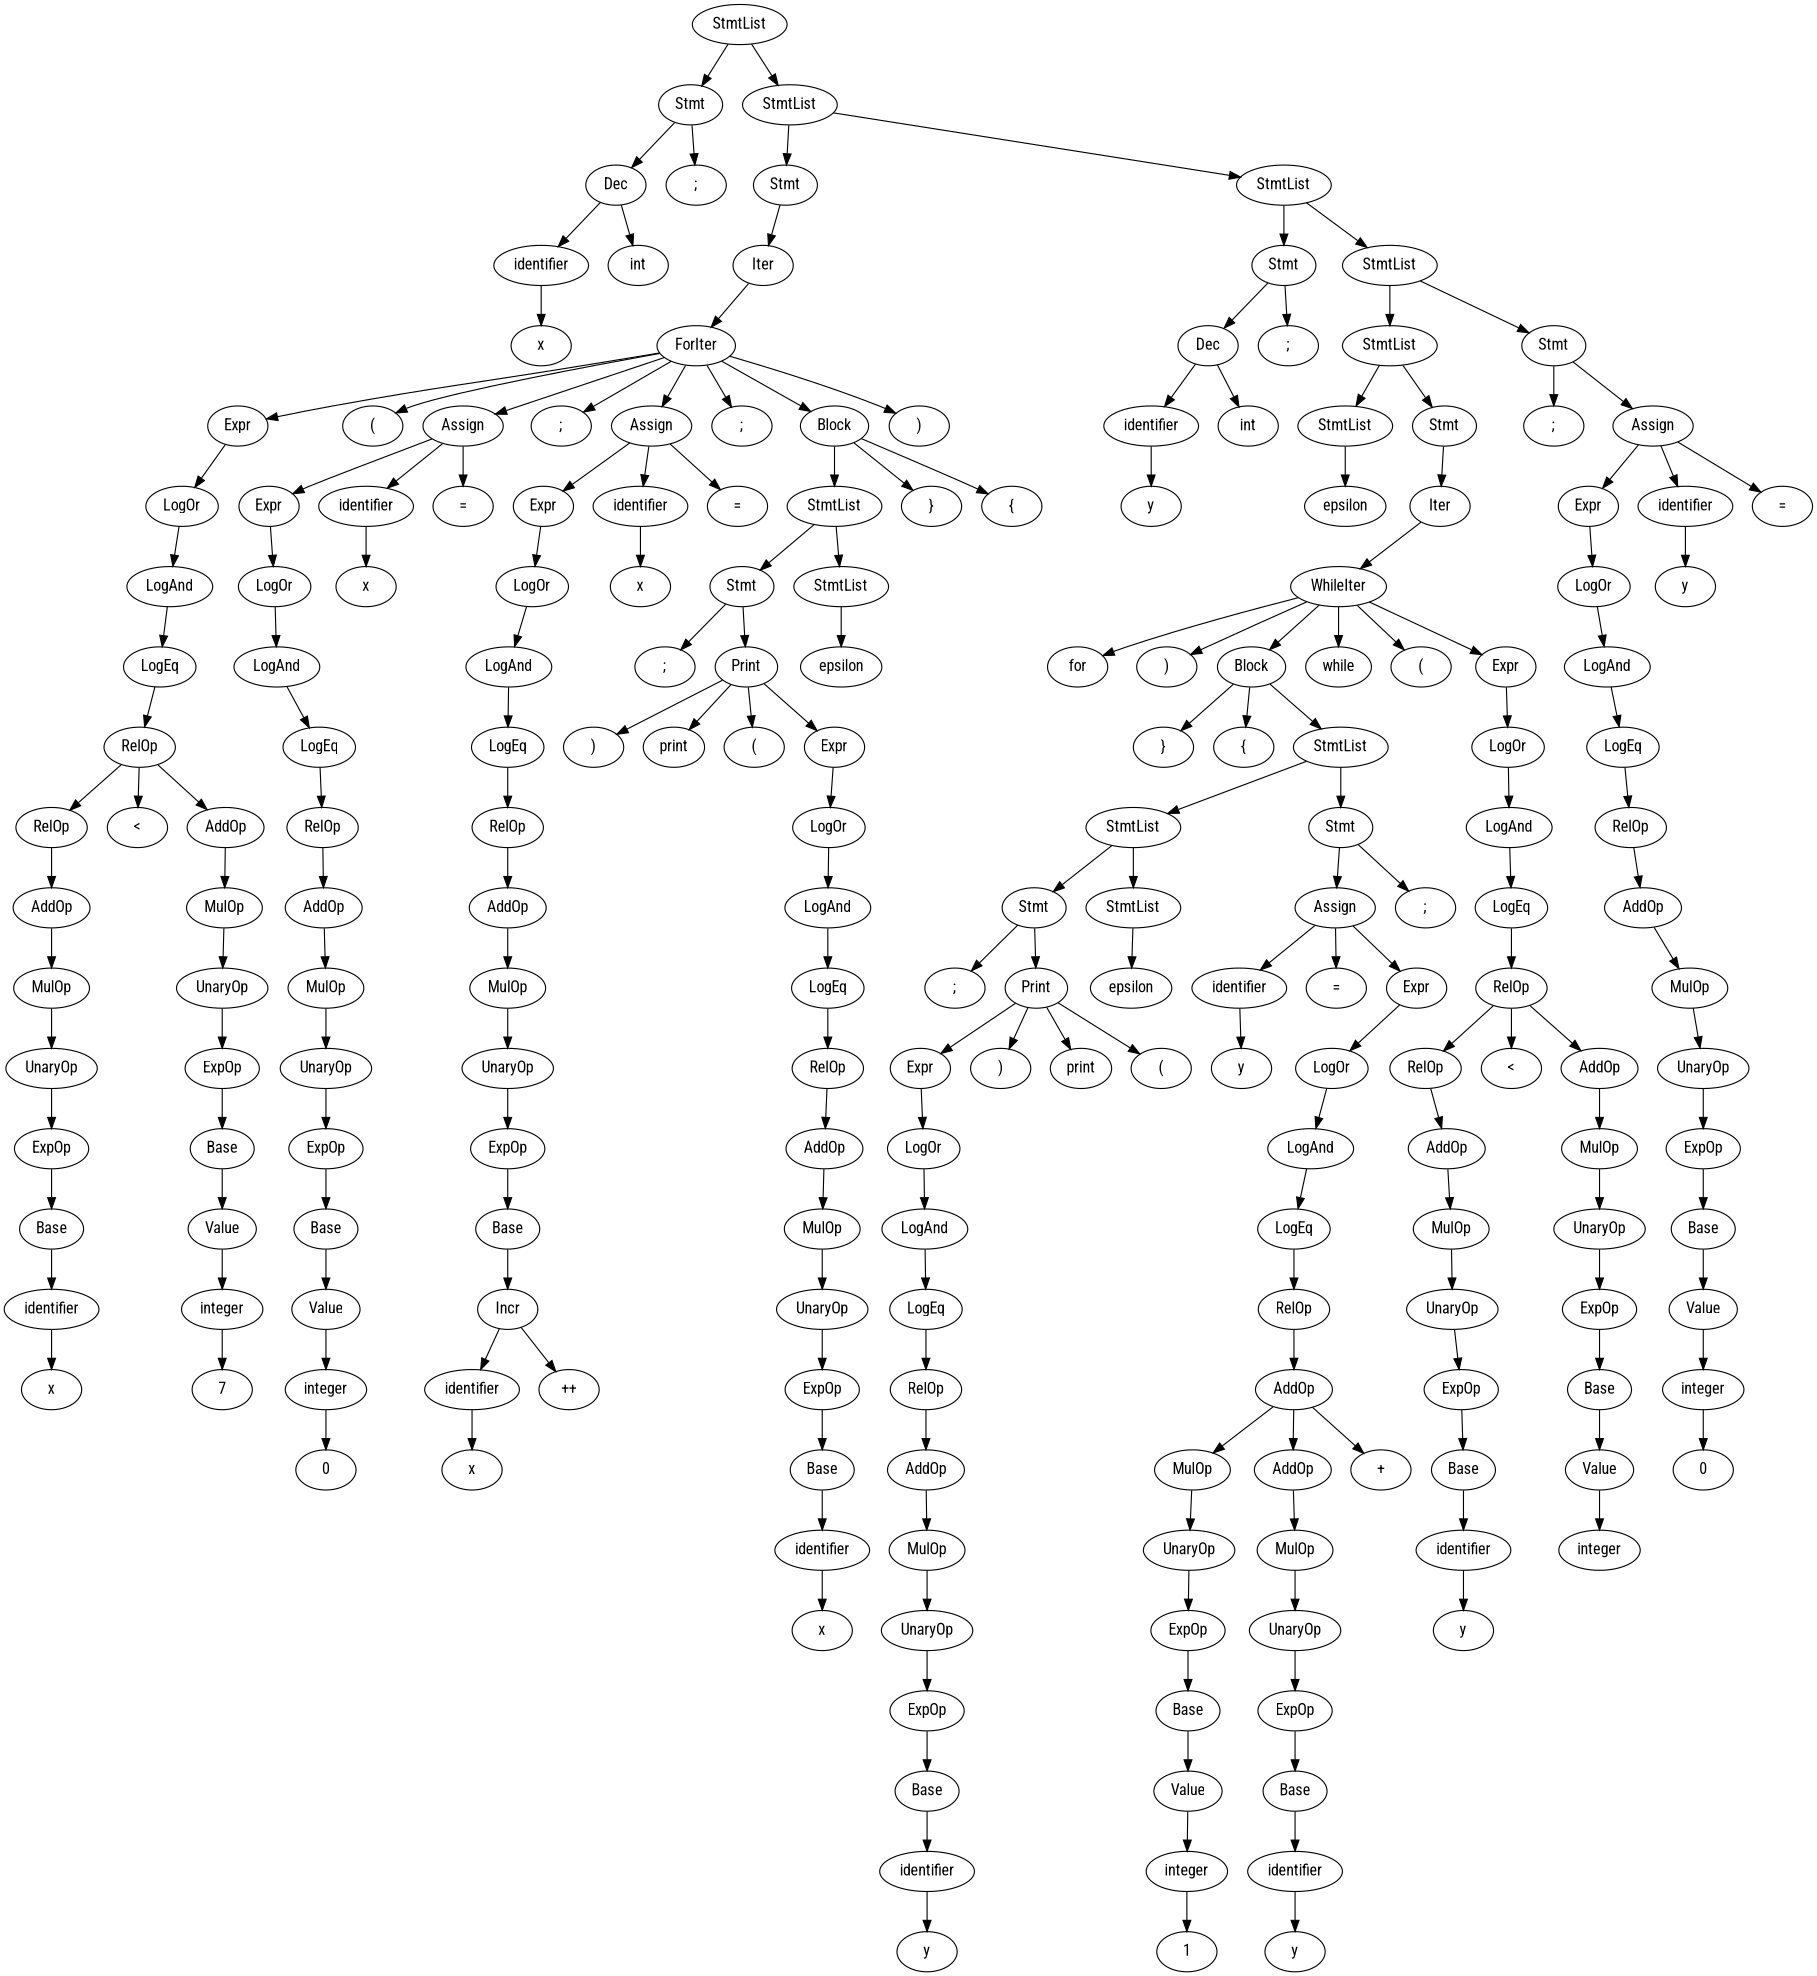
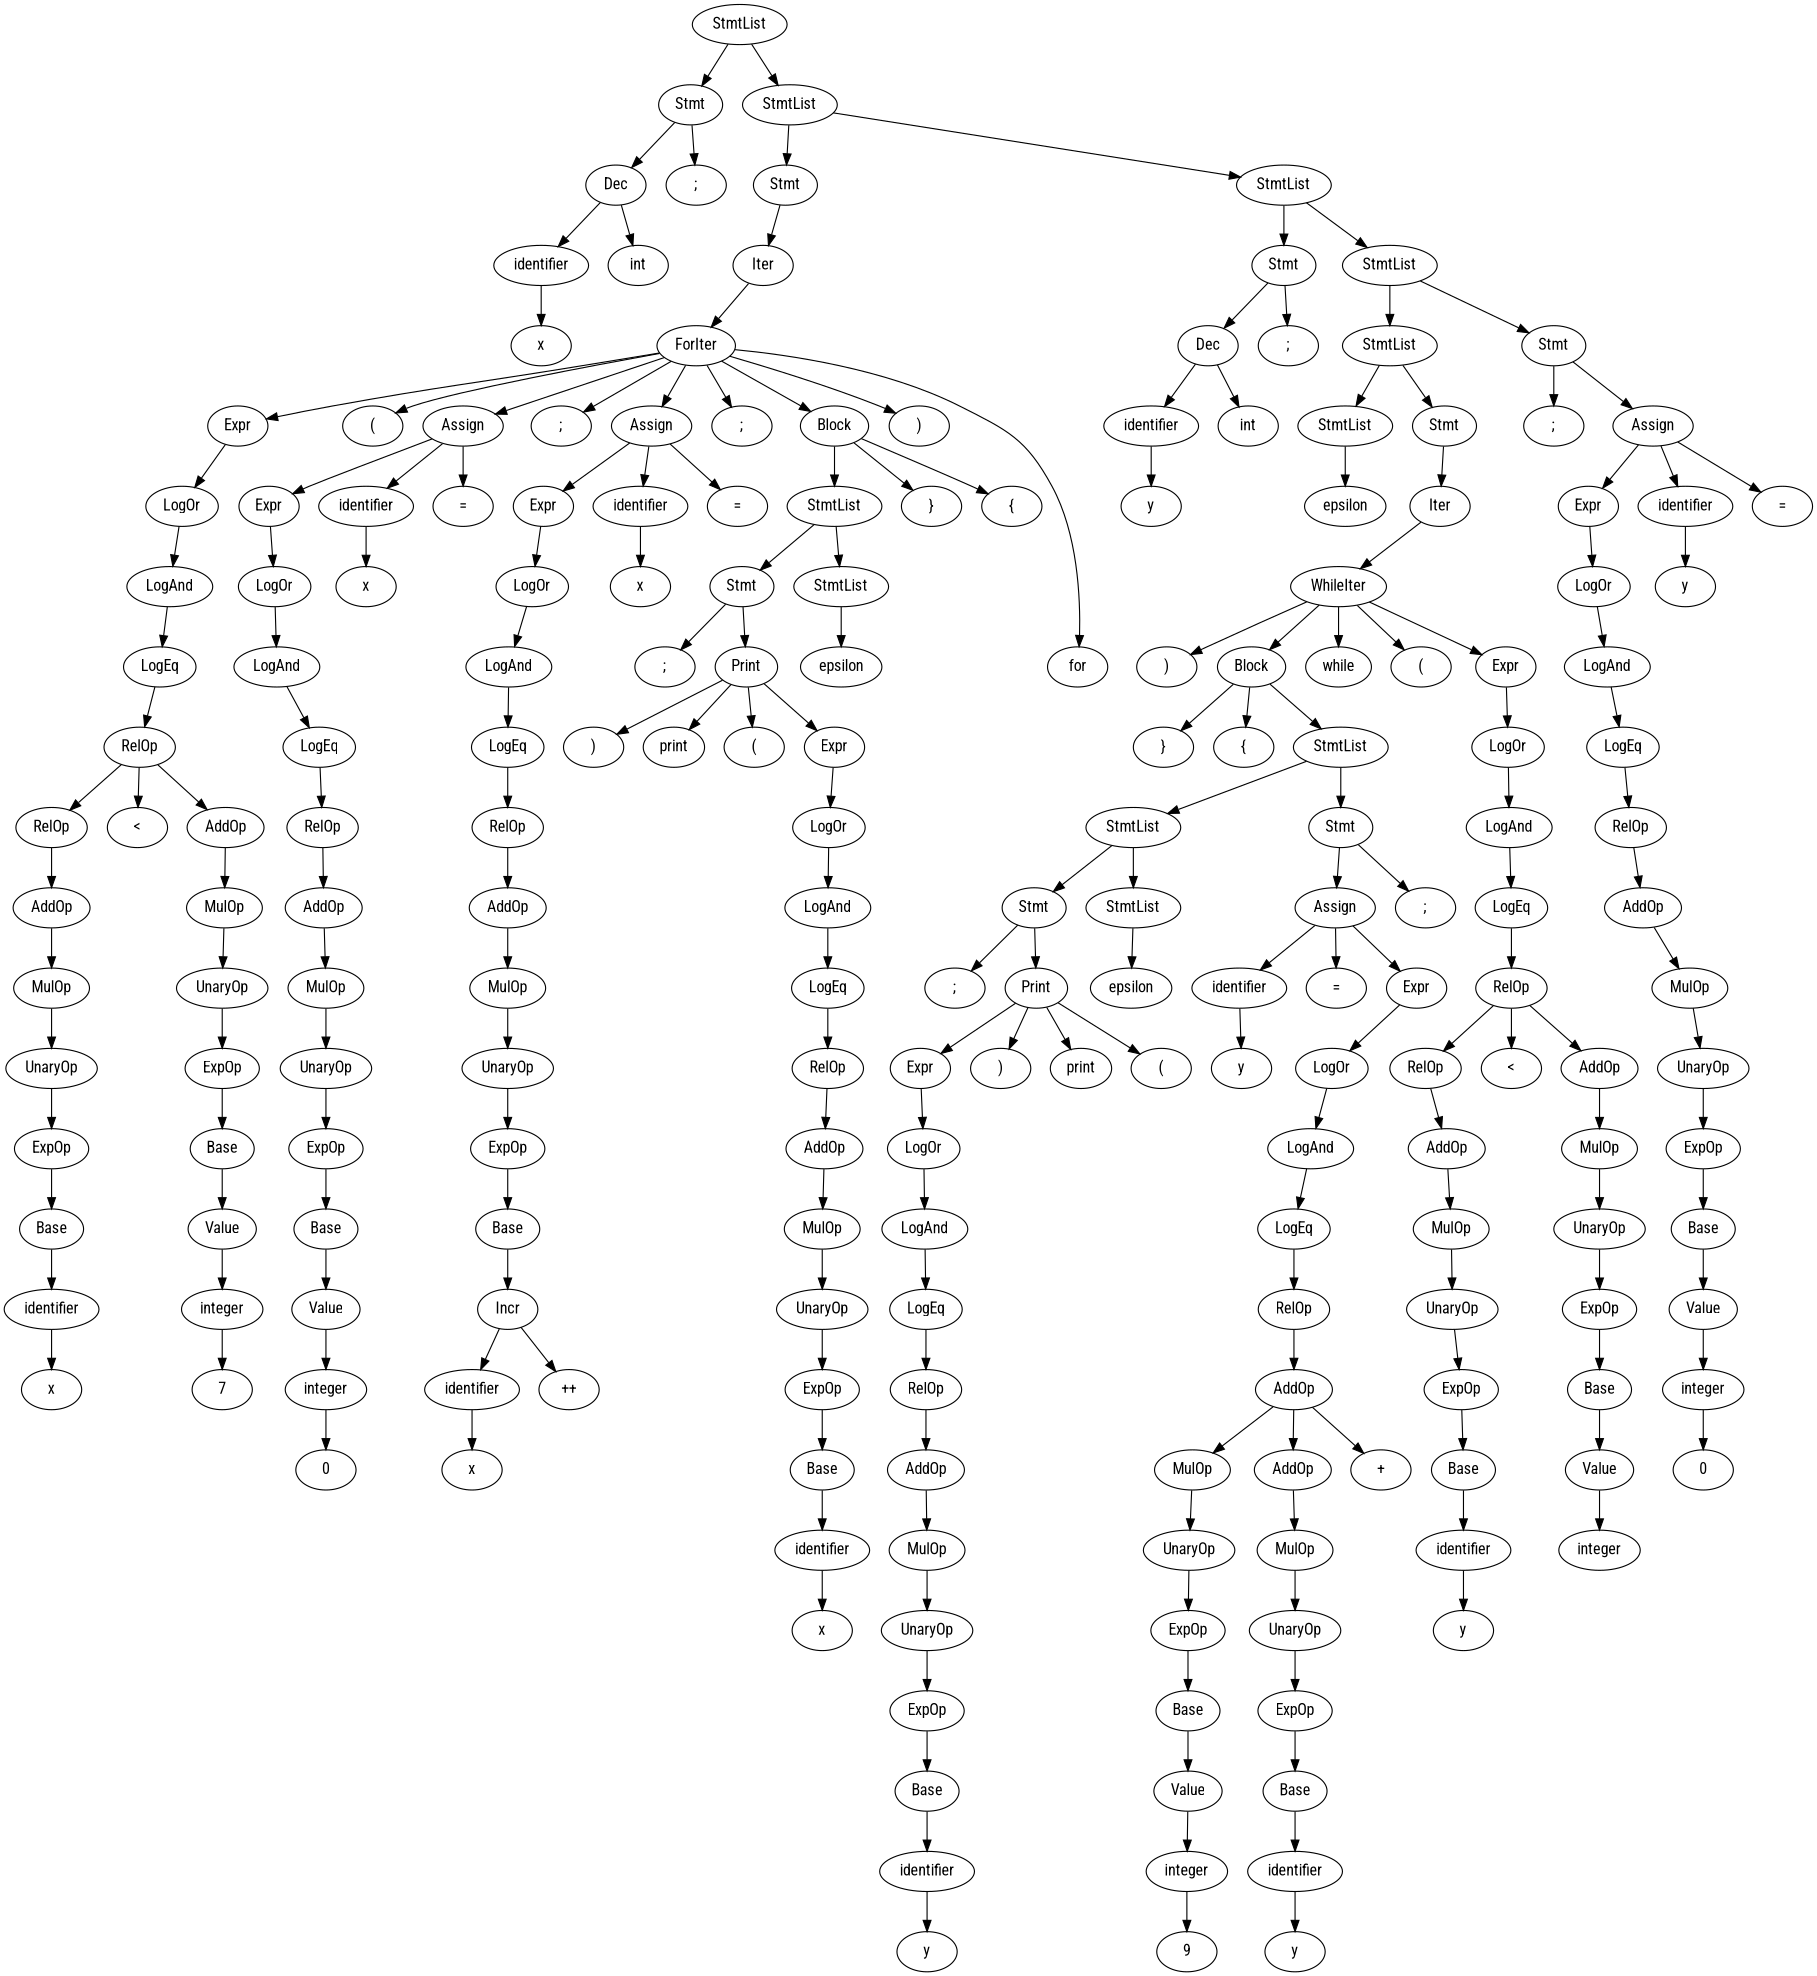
edge "WhileIter" -> "for": now "ForIter" -> "for"
node "1": label "1" -> "9"
